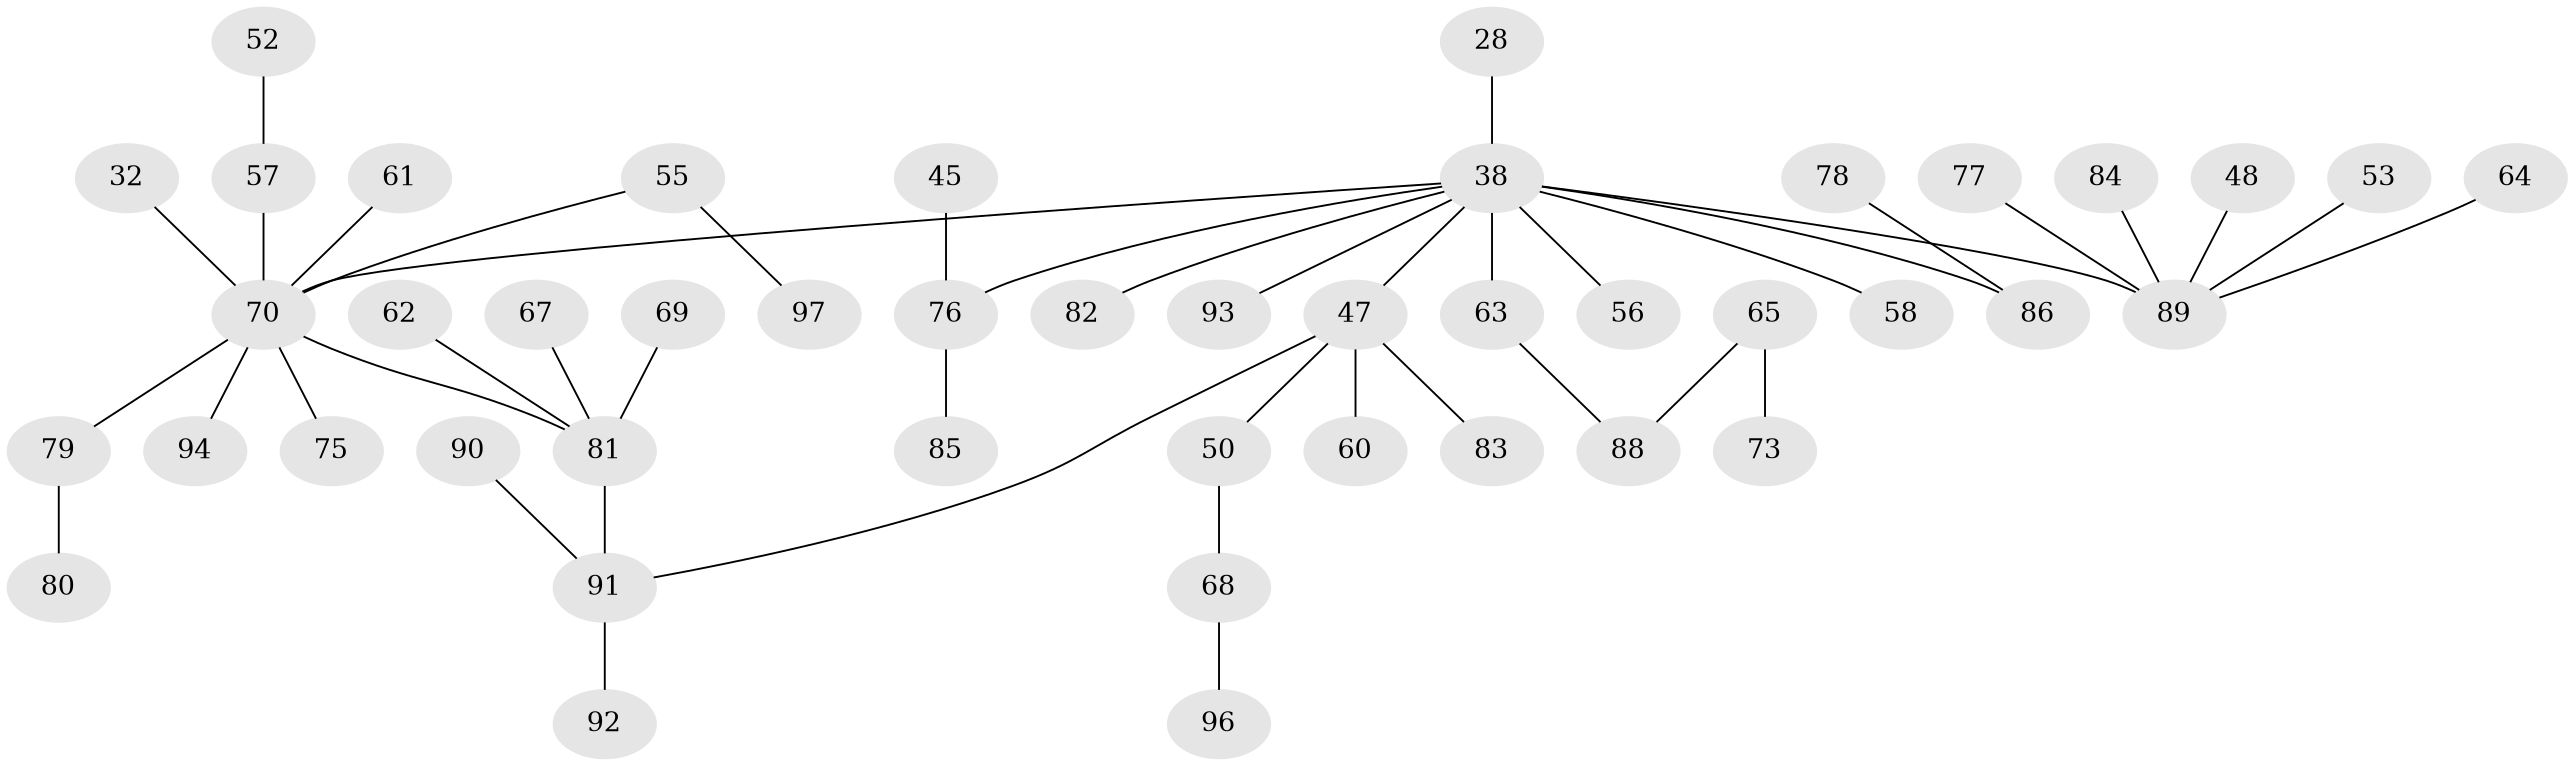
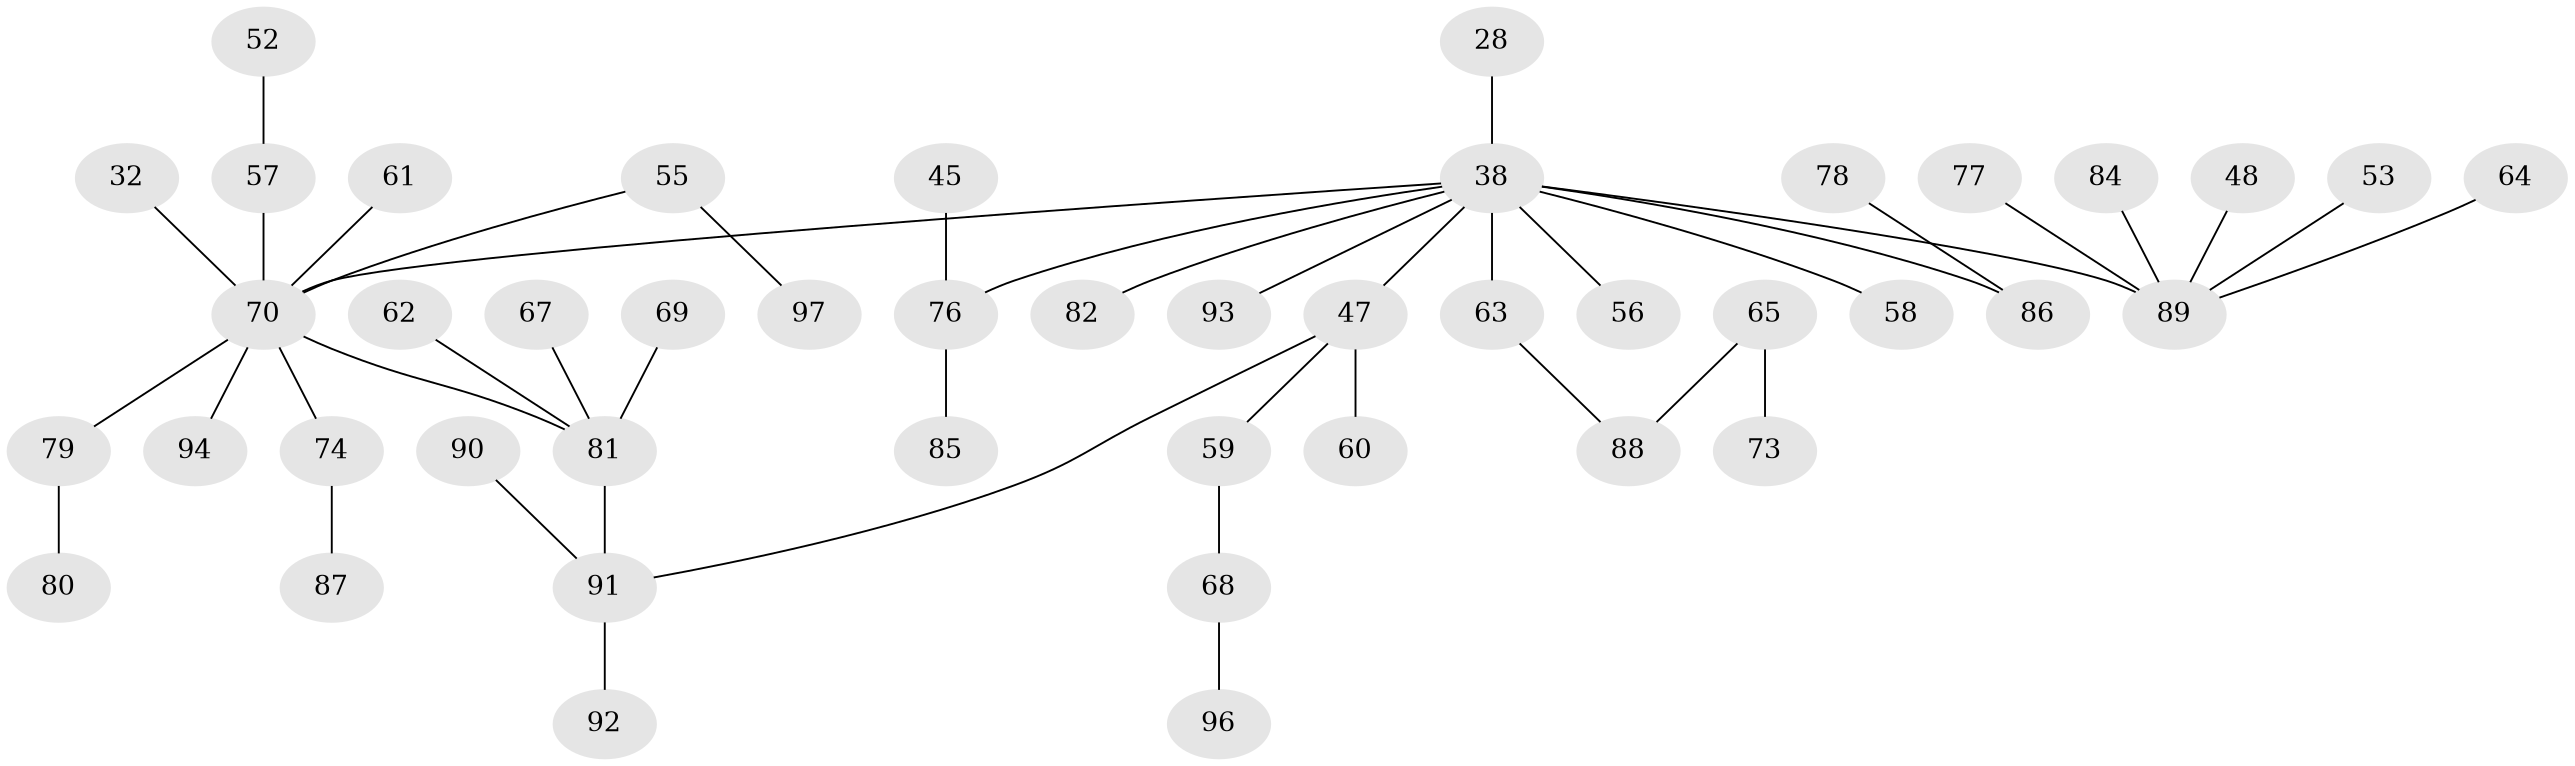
node "75": label "75" -> "74"
node "50": label "50" -> "59"
node "83": removed
node "87": added
